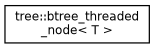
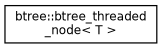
node "tree::btree_threaded _node< T >": label "tree::btree_threaded _node< T >" -> "btree::btree_threaded _node< T >"
